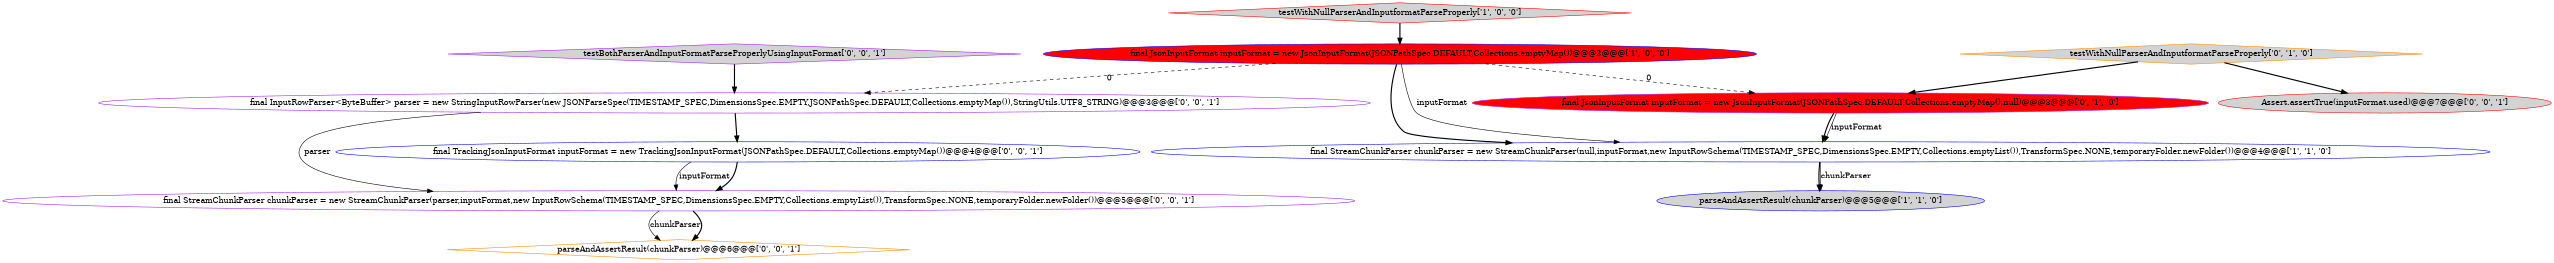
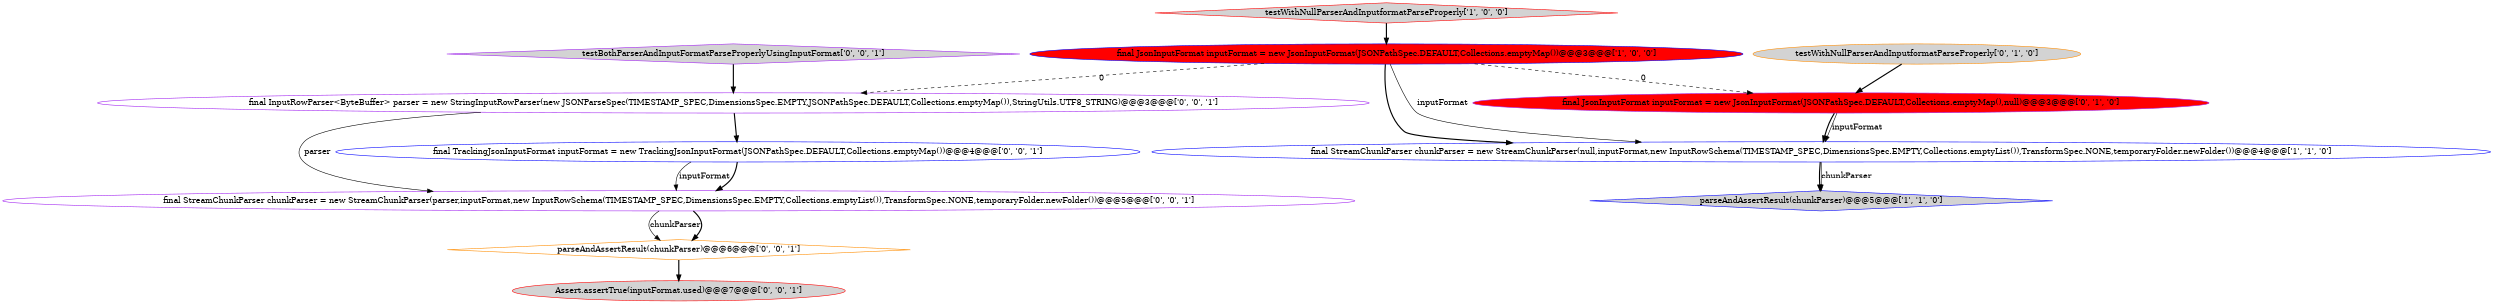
node "testWithNullParserAndInputformatParseProperly['0', '1', '0']": shape diamond -> ellipse
edge "testWithNullParserAndInputformatParseProperly['0', '1', '0']" -> "Assert.assertTrue(inputFormat.used)@@@7@@@['0', '0', '1']": now "parseAndAssertResult(chunkParser)@@@6@@@['0', '0', '1']" -> "Assert.assertTrue(inputFormat.used)@@@7@@@['0', '0', '1']"
node "parseAndAssertResult(chunkParser)@@@5@@@['1', '1', '0']": shape ellipse -> diamond
